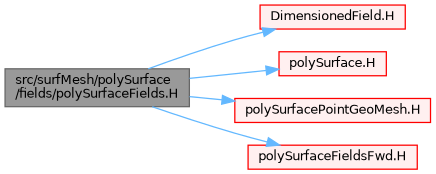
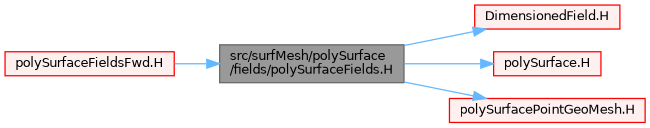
edge "src/surfMesh/polySurface /fields/polySurfaceFields.H" -> "polySurfaceFieldsFwd.H": reversed
